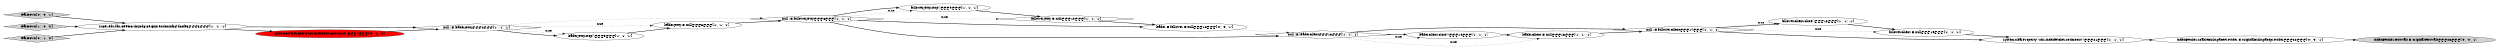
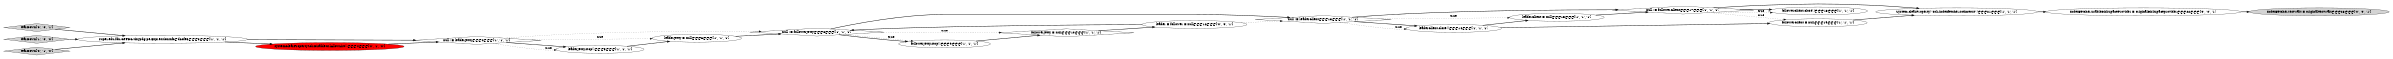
edge "null != followerJetty@@@8@@@['1', '1', '1']" -> "leader = follower = null@@@12@@@['0', '0', '1']": reversed
edge "followerClient.close()@@@18@@@['1', '1', '1']" -> "followerClient = null@@@19@@@['1', '1', '1']": now "leaderClient.close()@@@14@@@['1', '1', '1']" -> "followerClient = null@@@19@@@['1', '1', '1']"
